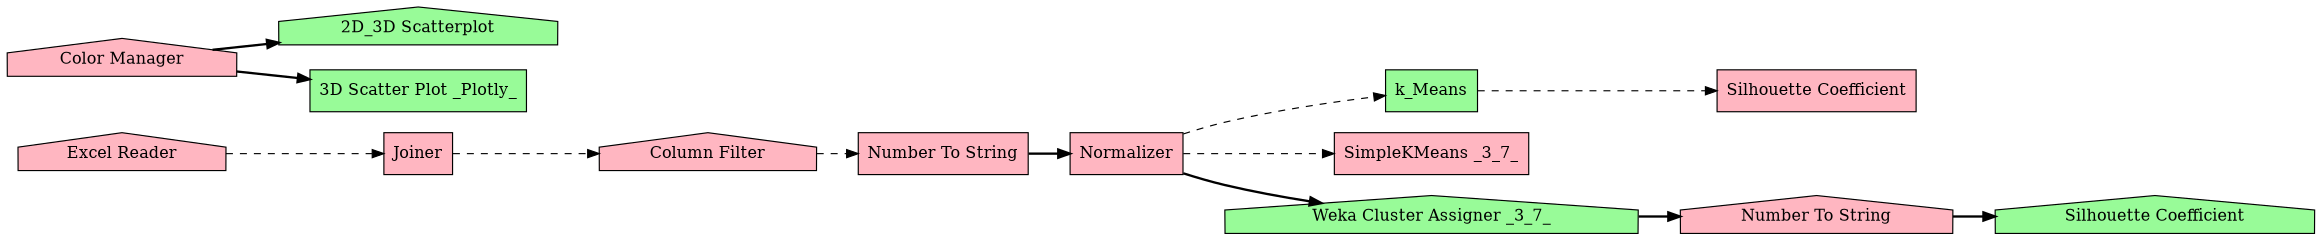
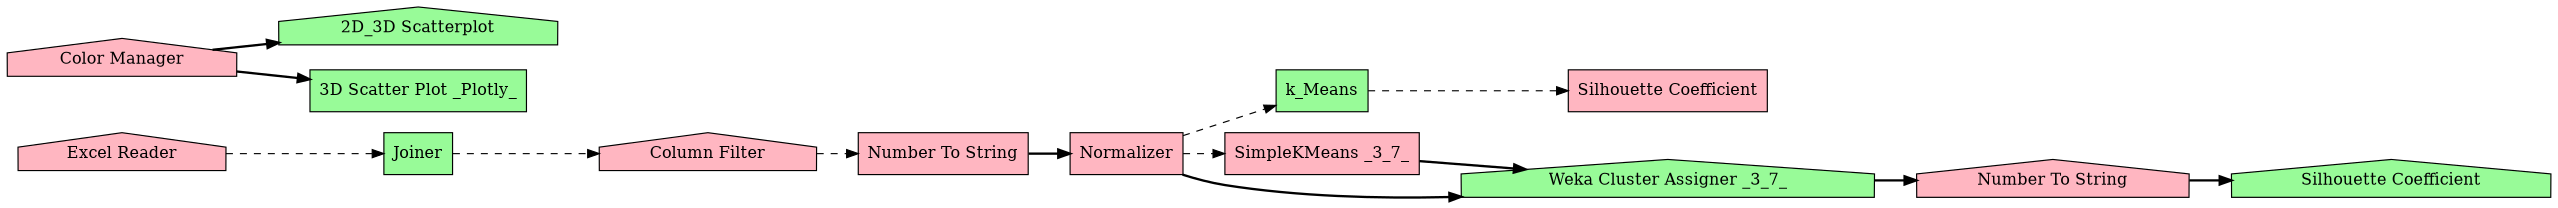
node "Joiner": fillcolor lightpink -> palegreen
edge "SimpleKMeans _3_7_" -> "Weka Cluster Assigner _3_7_": added
